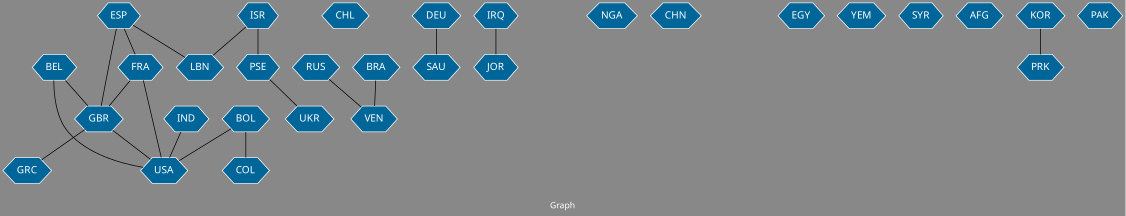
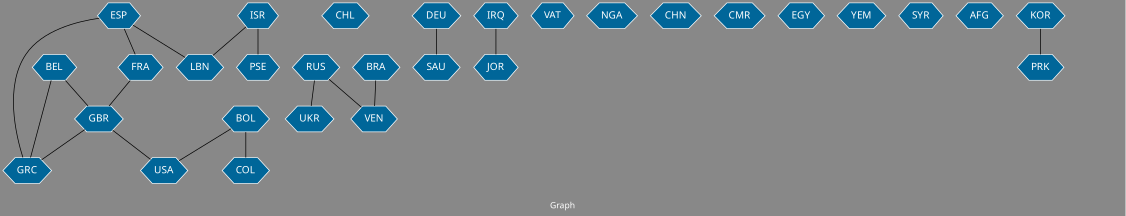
node "VAT": added
node "CMR": added
node "PAK": removed
edge "ESP" -- "GBR": now "ESP" -- "GRC"
edge "PSE" -- "UKR": now "RUS" -- "UKR"
edge "FRA" -- "USA": removed
node "IND": removed
edge "BEL" -- "USA": now "BEL" -- "GRC"
